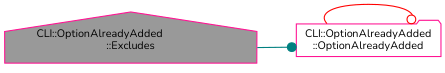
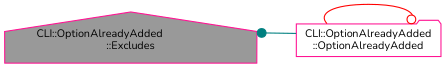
edge "CLI::OptionAlreadyAdded ::Excludes" -> "CLI::OptionAlreadyAdded ::OptionAlreadyAdded": reversed
